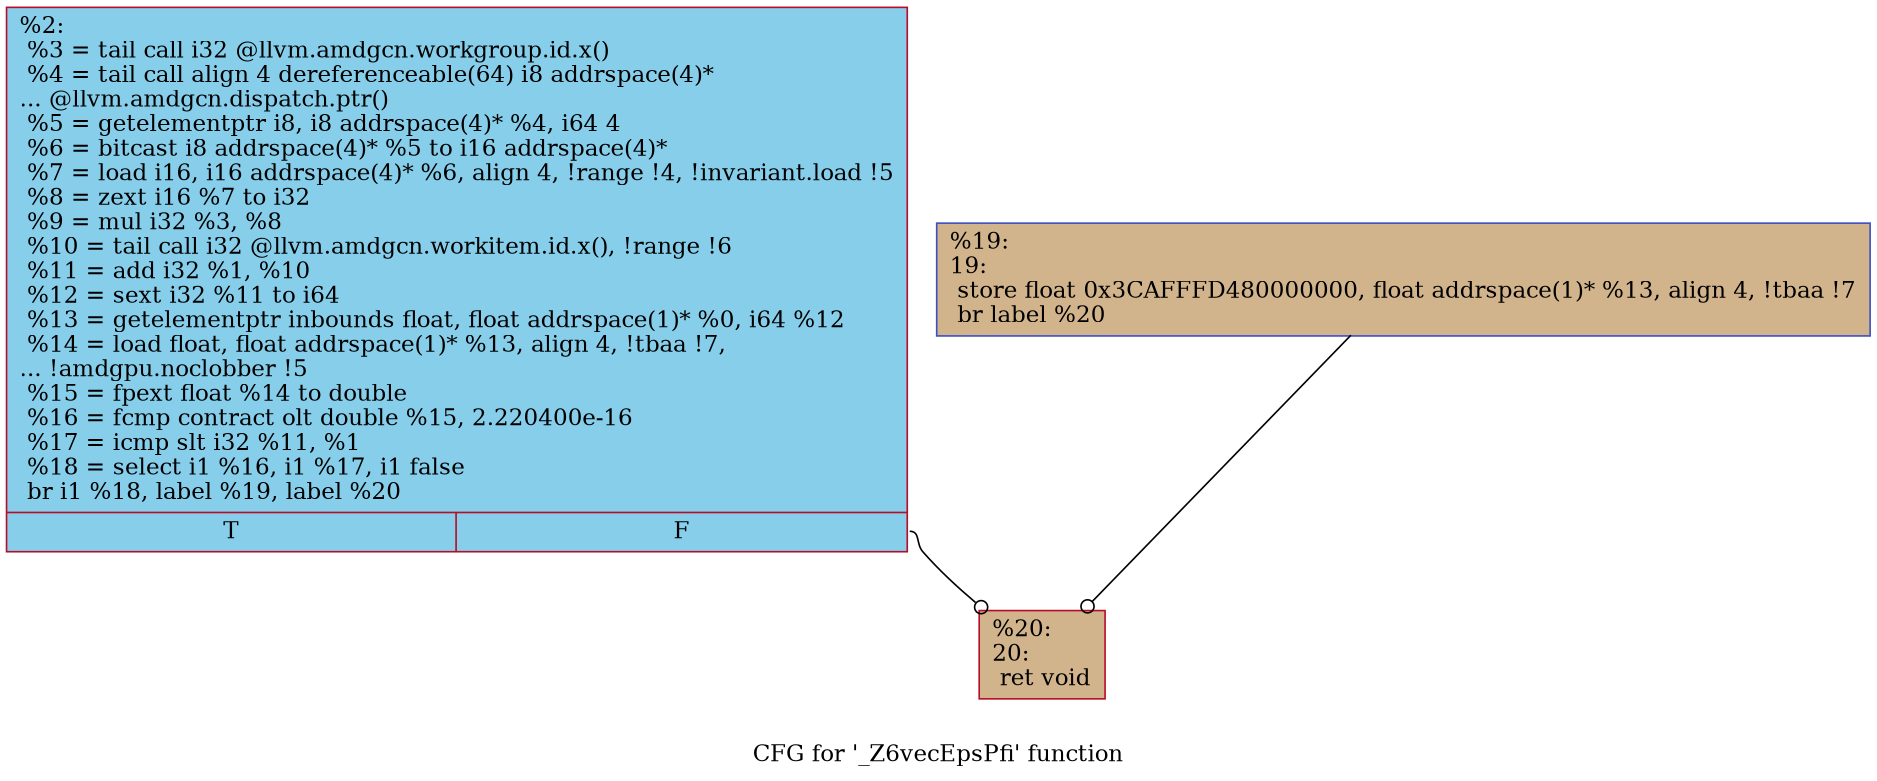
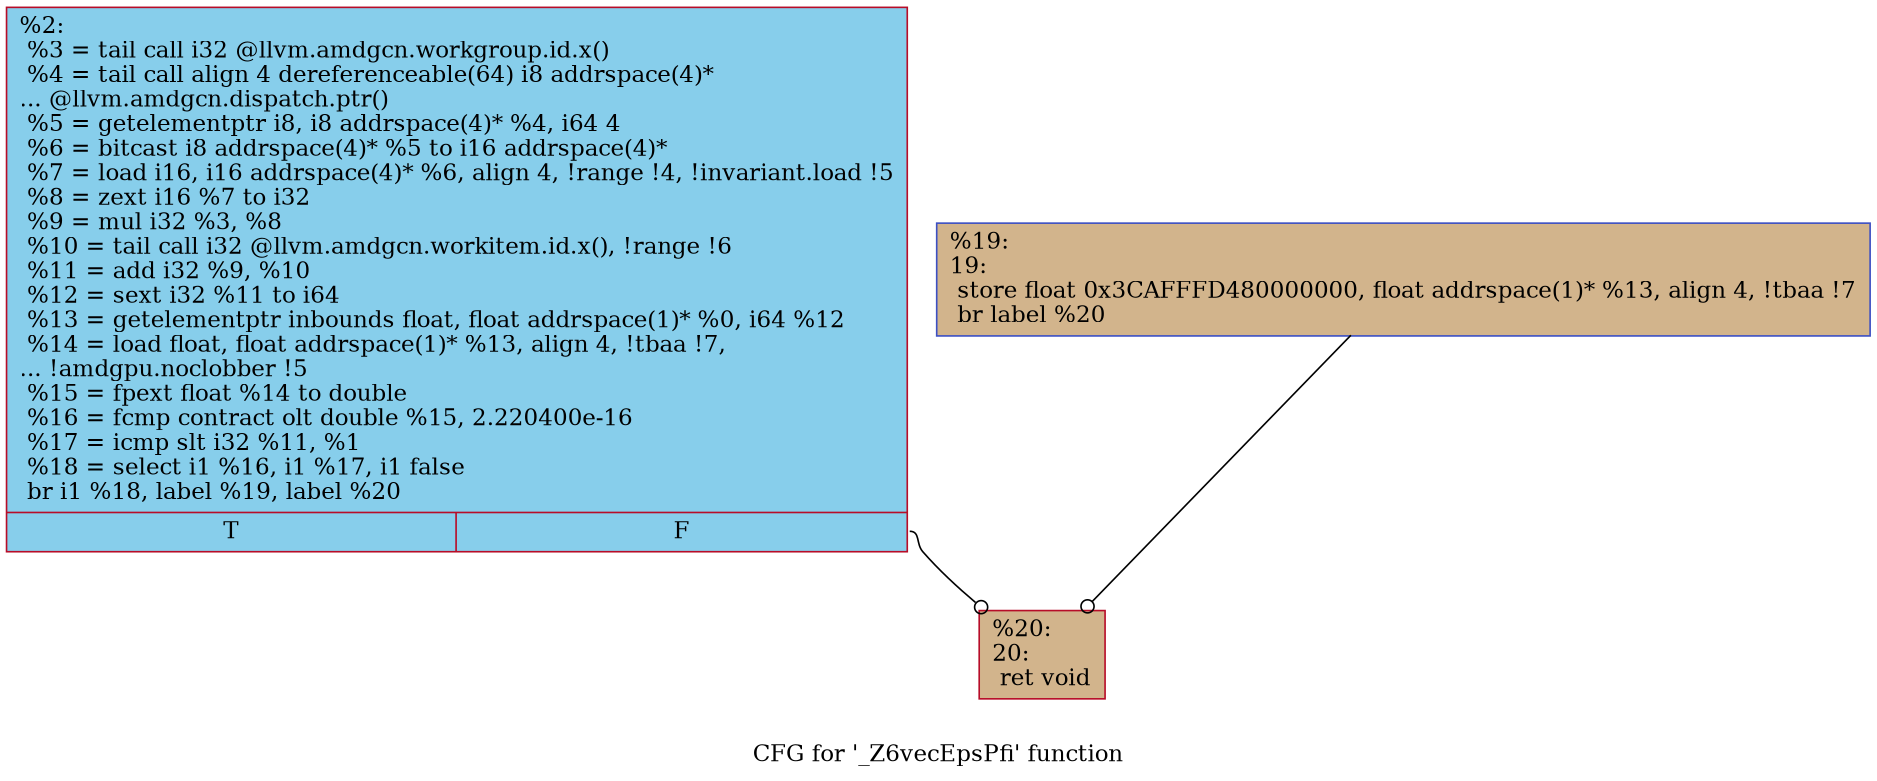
node "%2:": text "%11 = add i32 %1, %10" -> "%11 = add i32 %9, %10"
